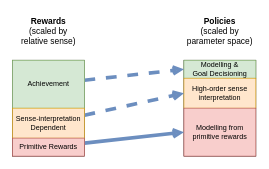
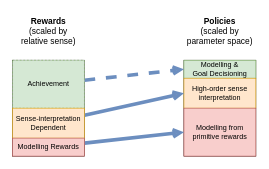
node "Achievement": style solid -> dashed
edge "Sense-interpretation Dependent" -> "High-order sense interpretation": style dashed -> solid
node "Primitive Rewards": label "Primitive Rewards" -> "Modelling Rewards"
